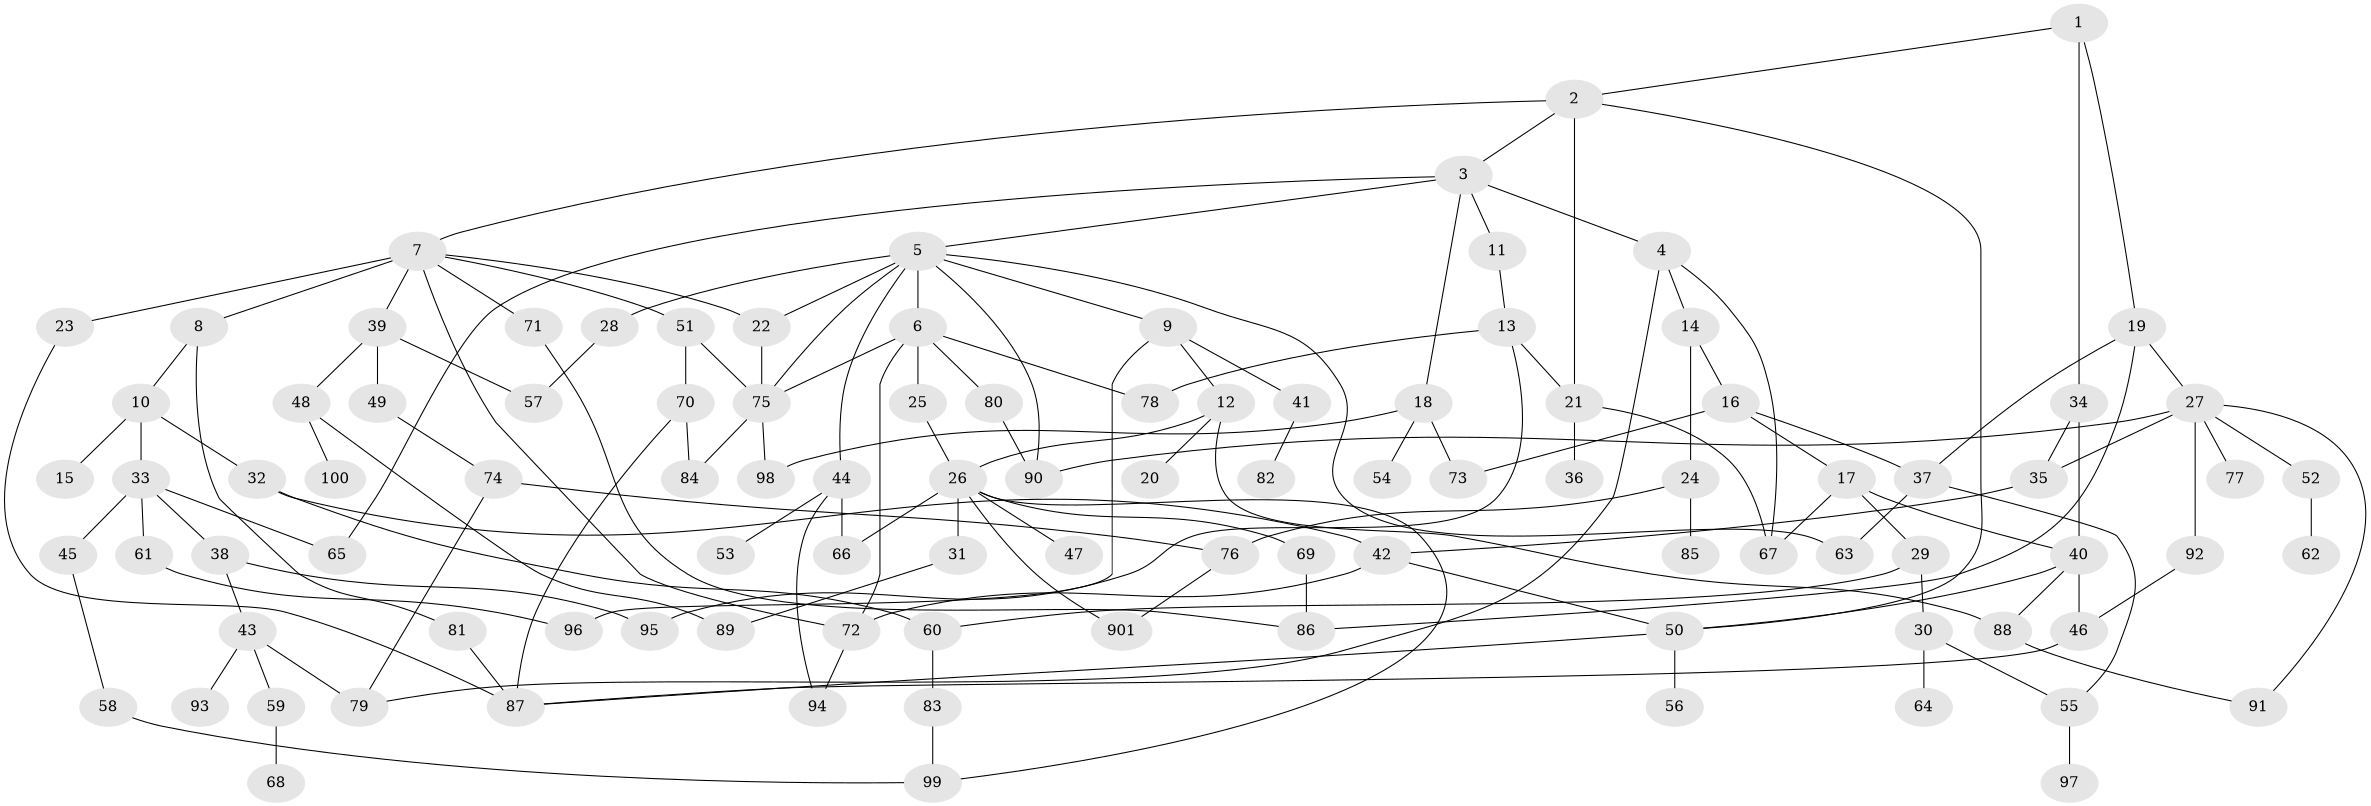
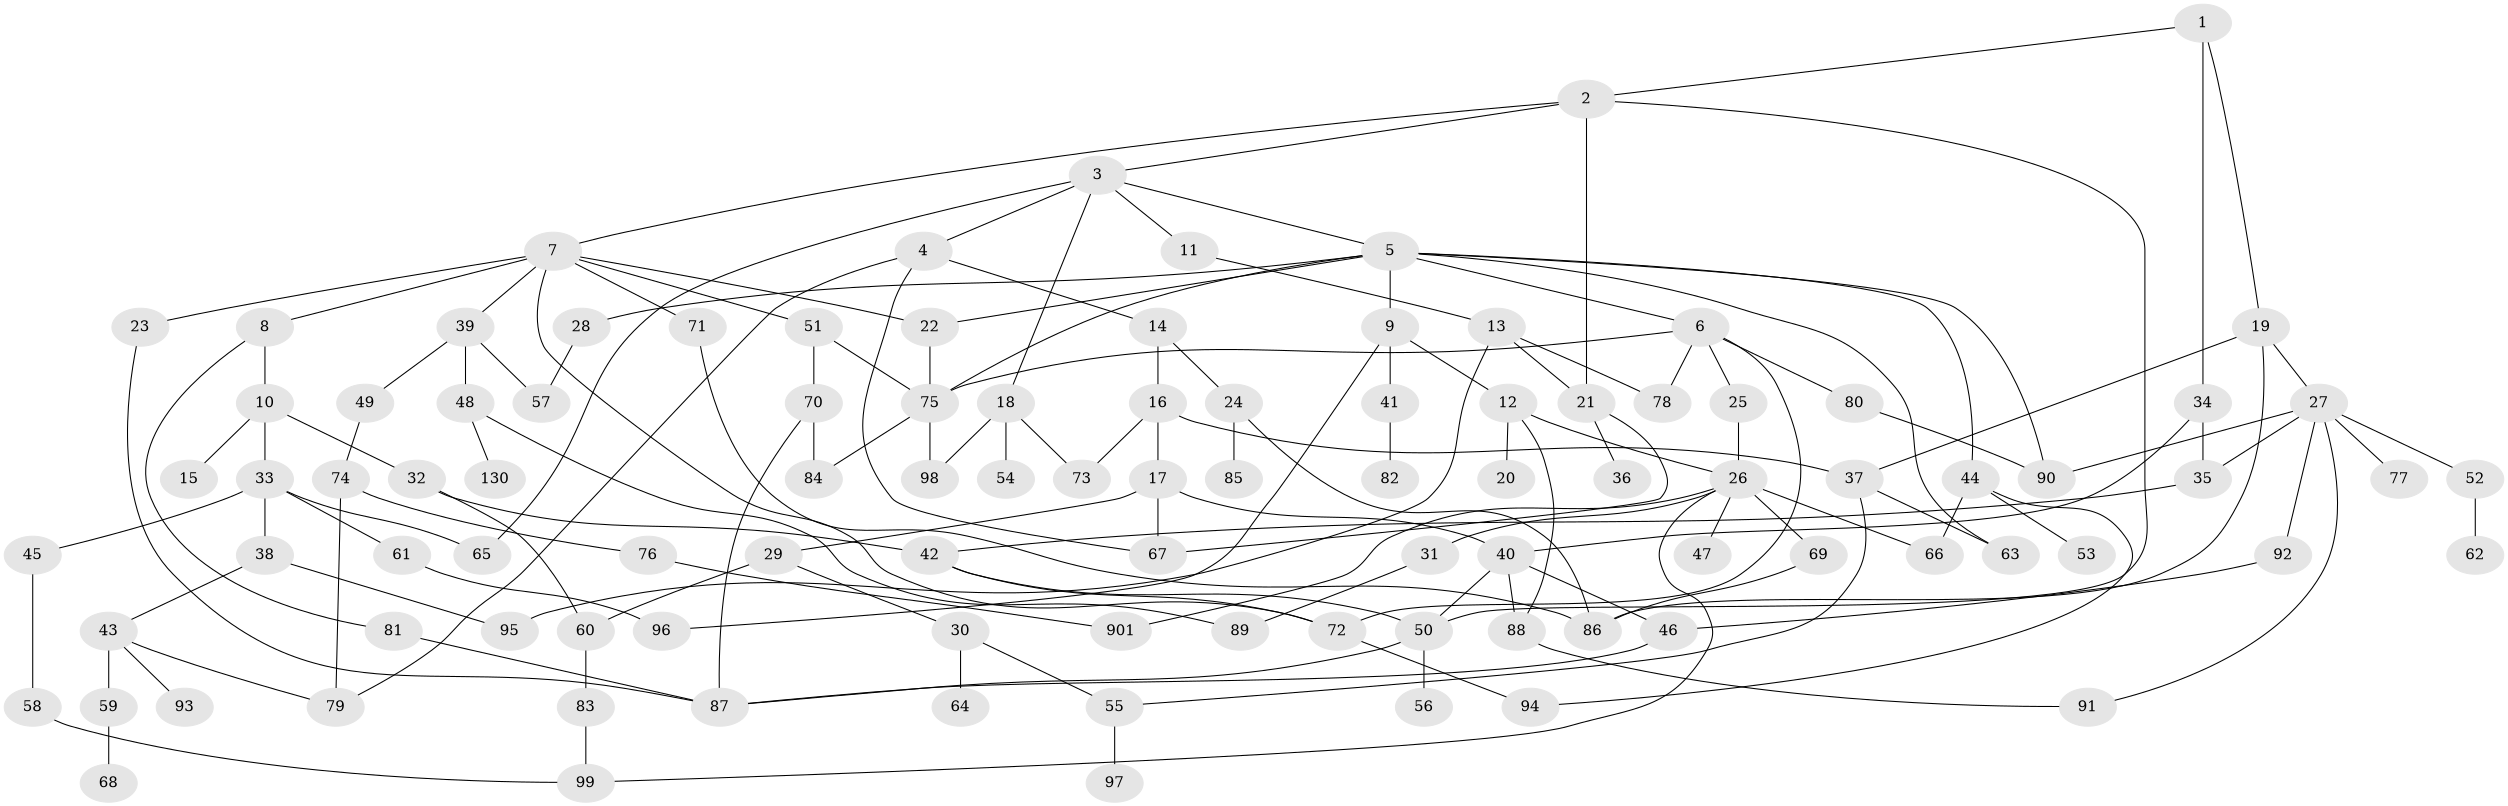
node "100": label "100" -> "130"
edge "24" -- "76": now "24" -- "86"
